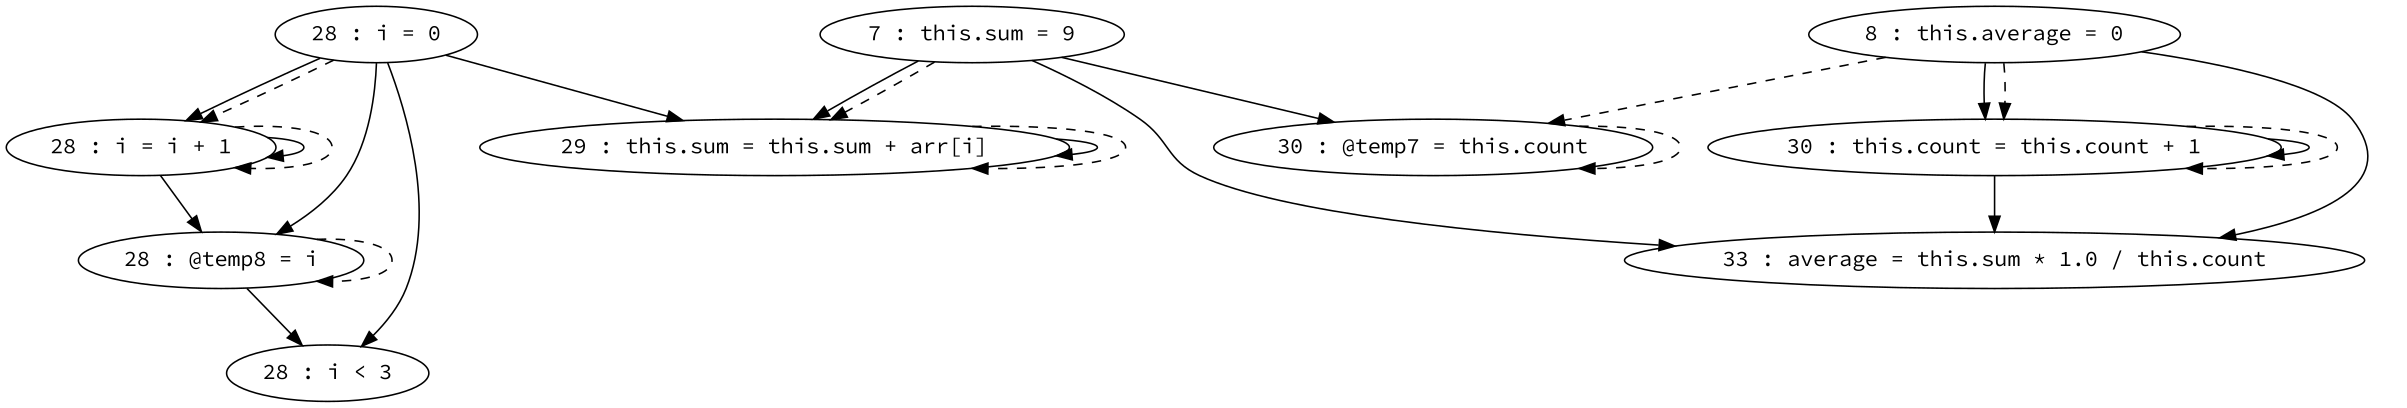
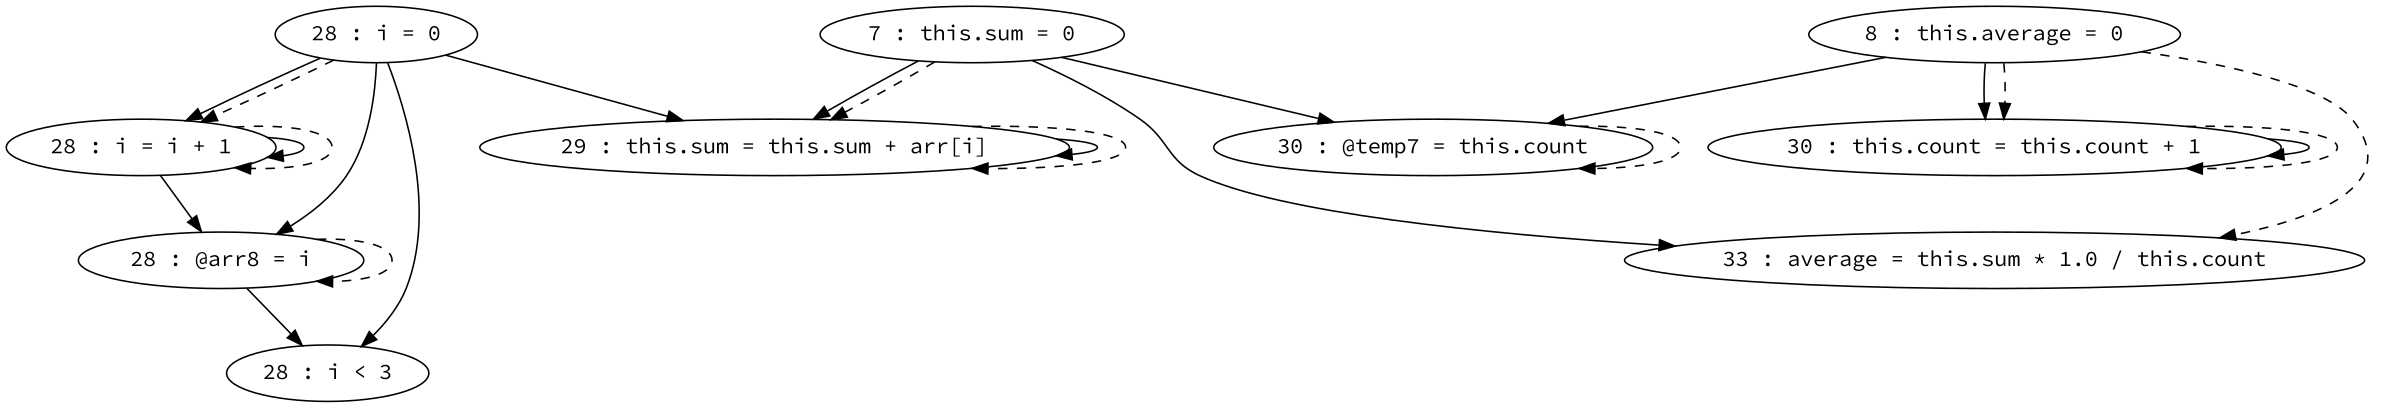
node "7 : this.sum = 9": label "7 : this.sum = 9" -> "7 : this.sum = 0"
edge "8 : this.average = 0" -> "30 : @temp7 = this.count": style dashed -> solid
edge "8 : this.average = 0" -> "33 : average = this.sum * 1.0 / this.count": style solid -> dashed
edge "30 : this.count = this.count + 1" -> "33 : average = this.sum * 1.0 / this.count": removed
node "28 : @temp8 = i": label "28 : @temp8 = i" -> "28 : @arr8 = i"
